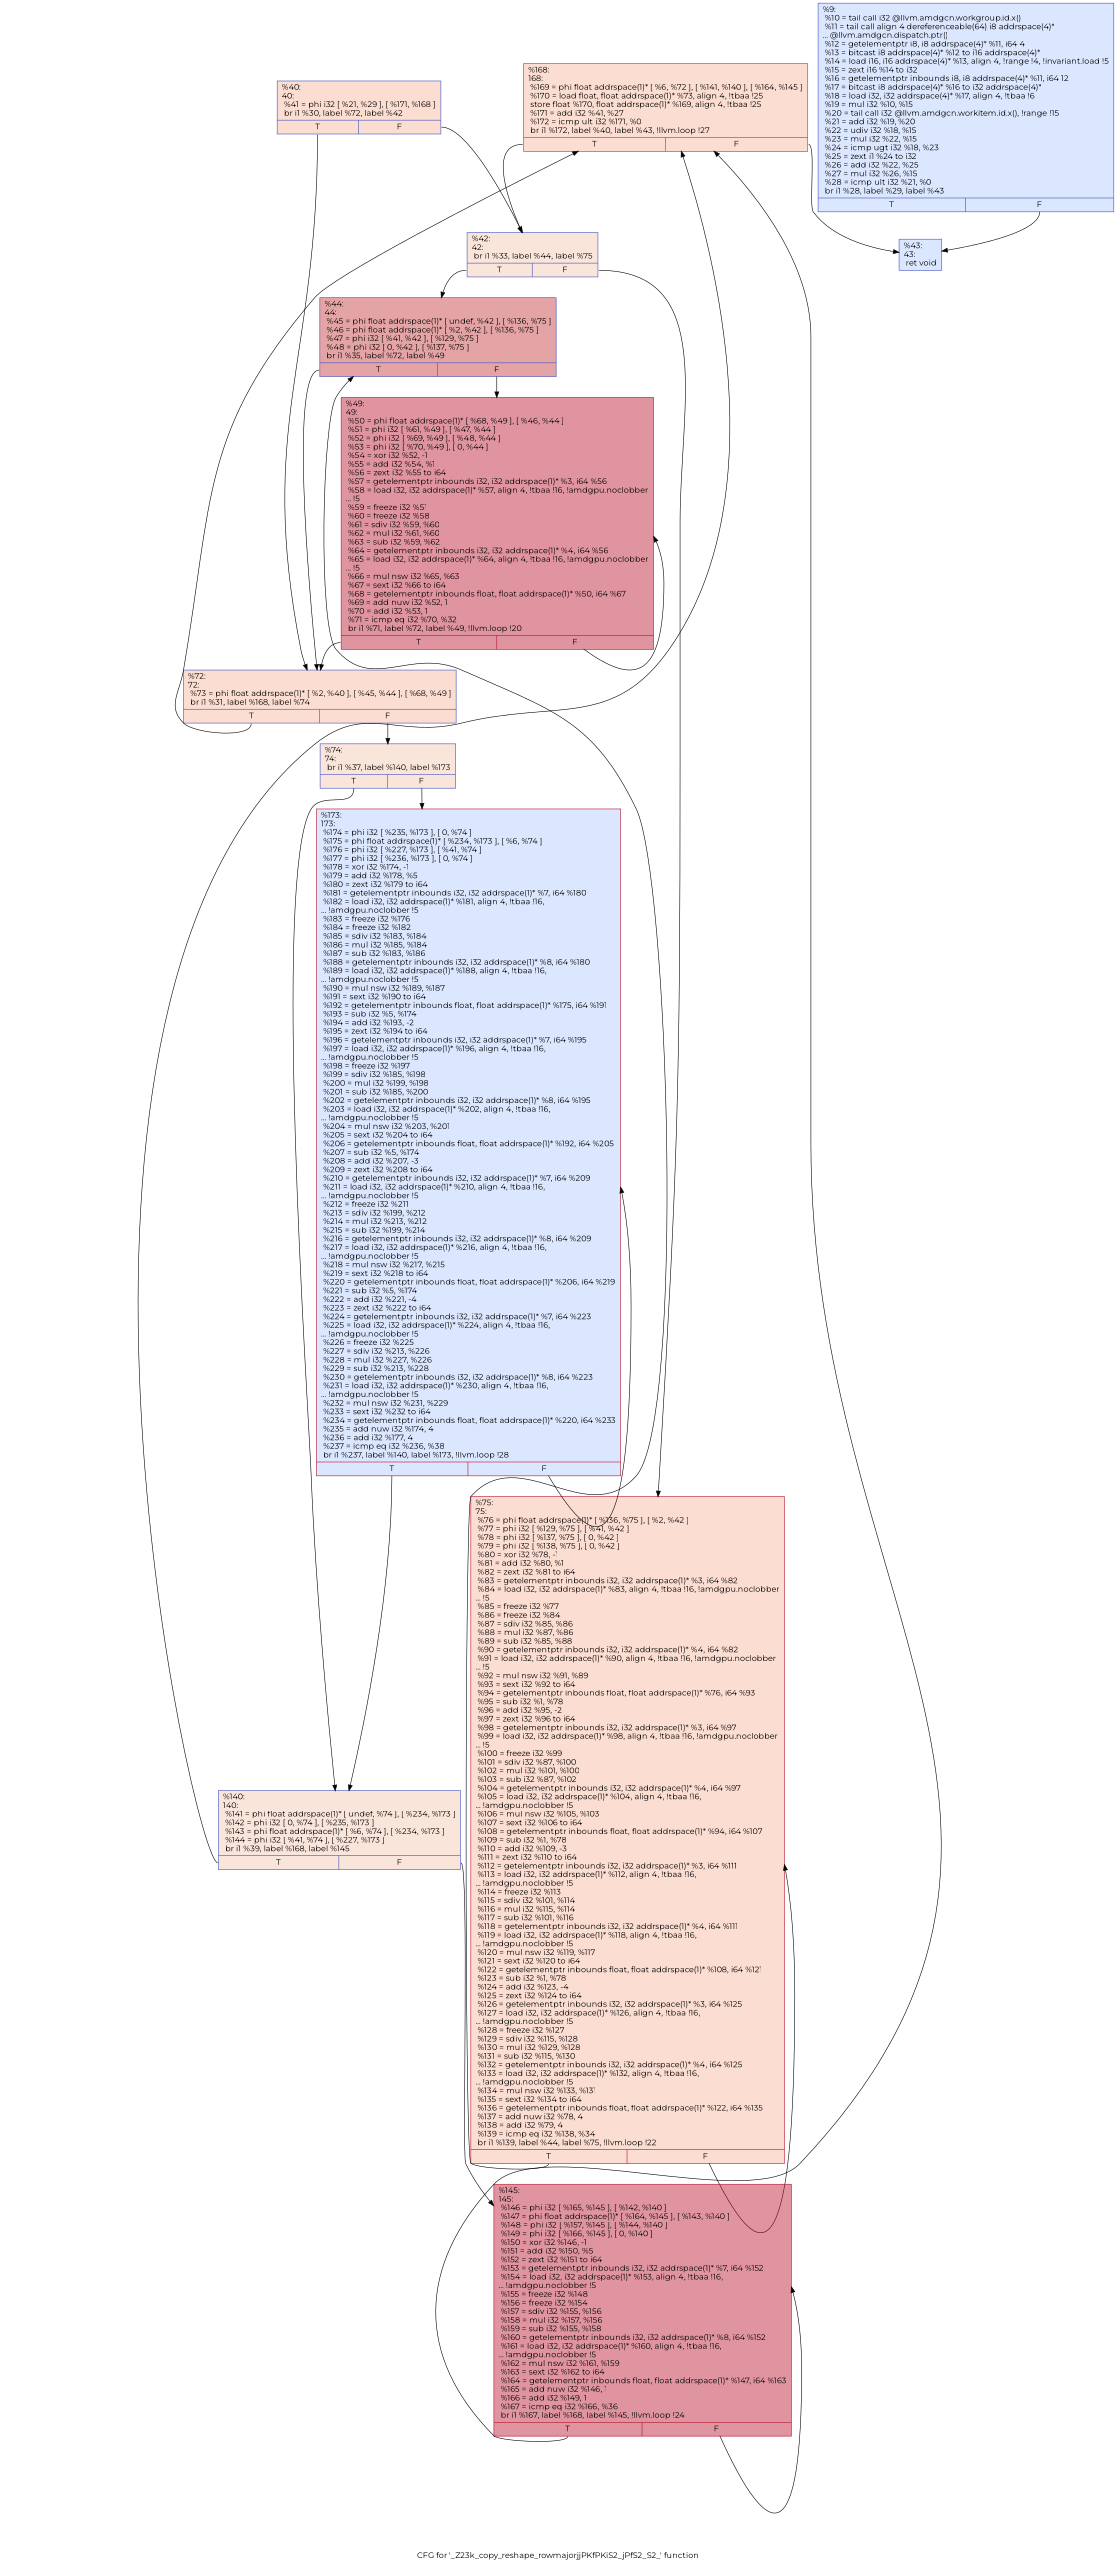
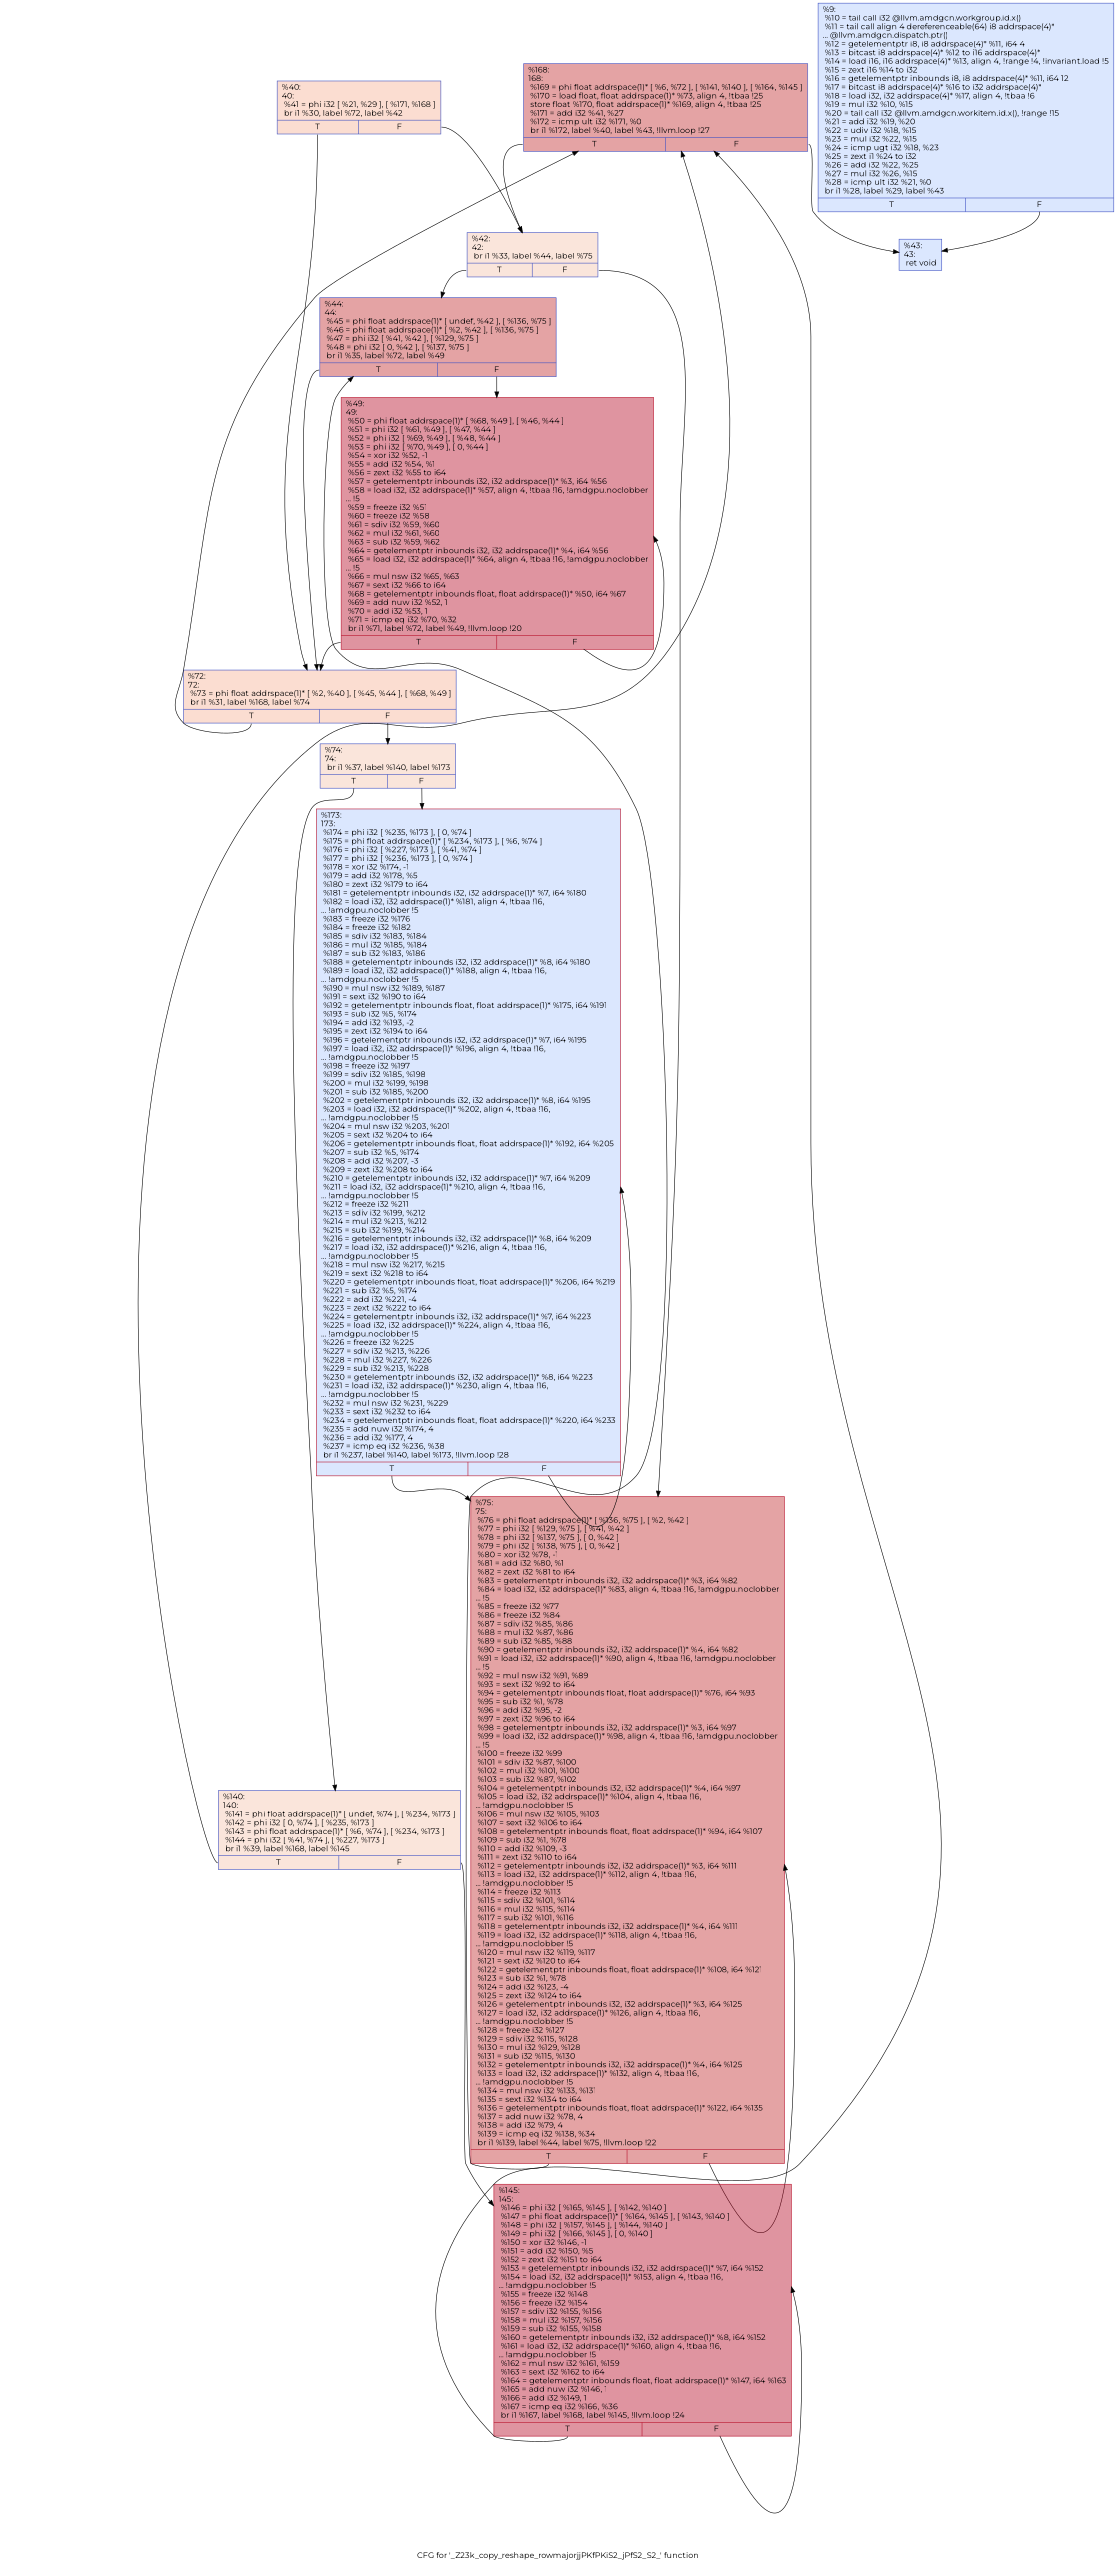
node "%168:": fillcolor #f7b39670 -> #c32e3170
edge "%173:" -> "%140:": now "%173:" -> "%75:"
node "%75:": fillcolor #f7b39670 -> #c32e3170
